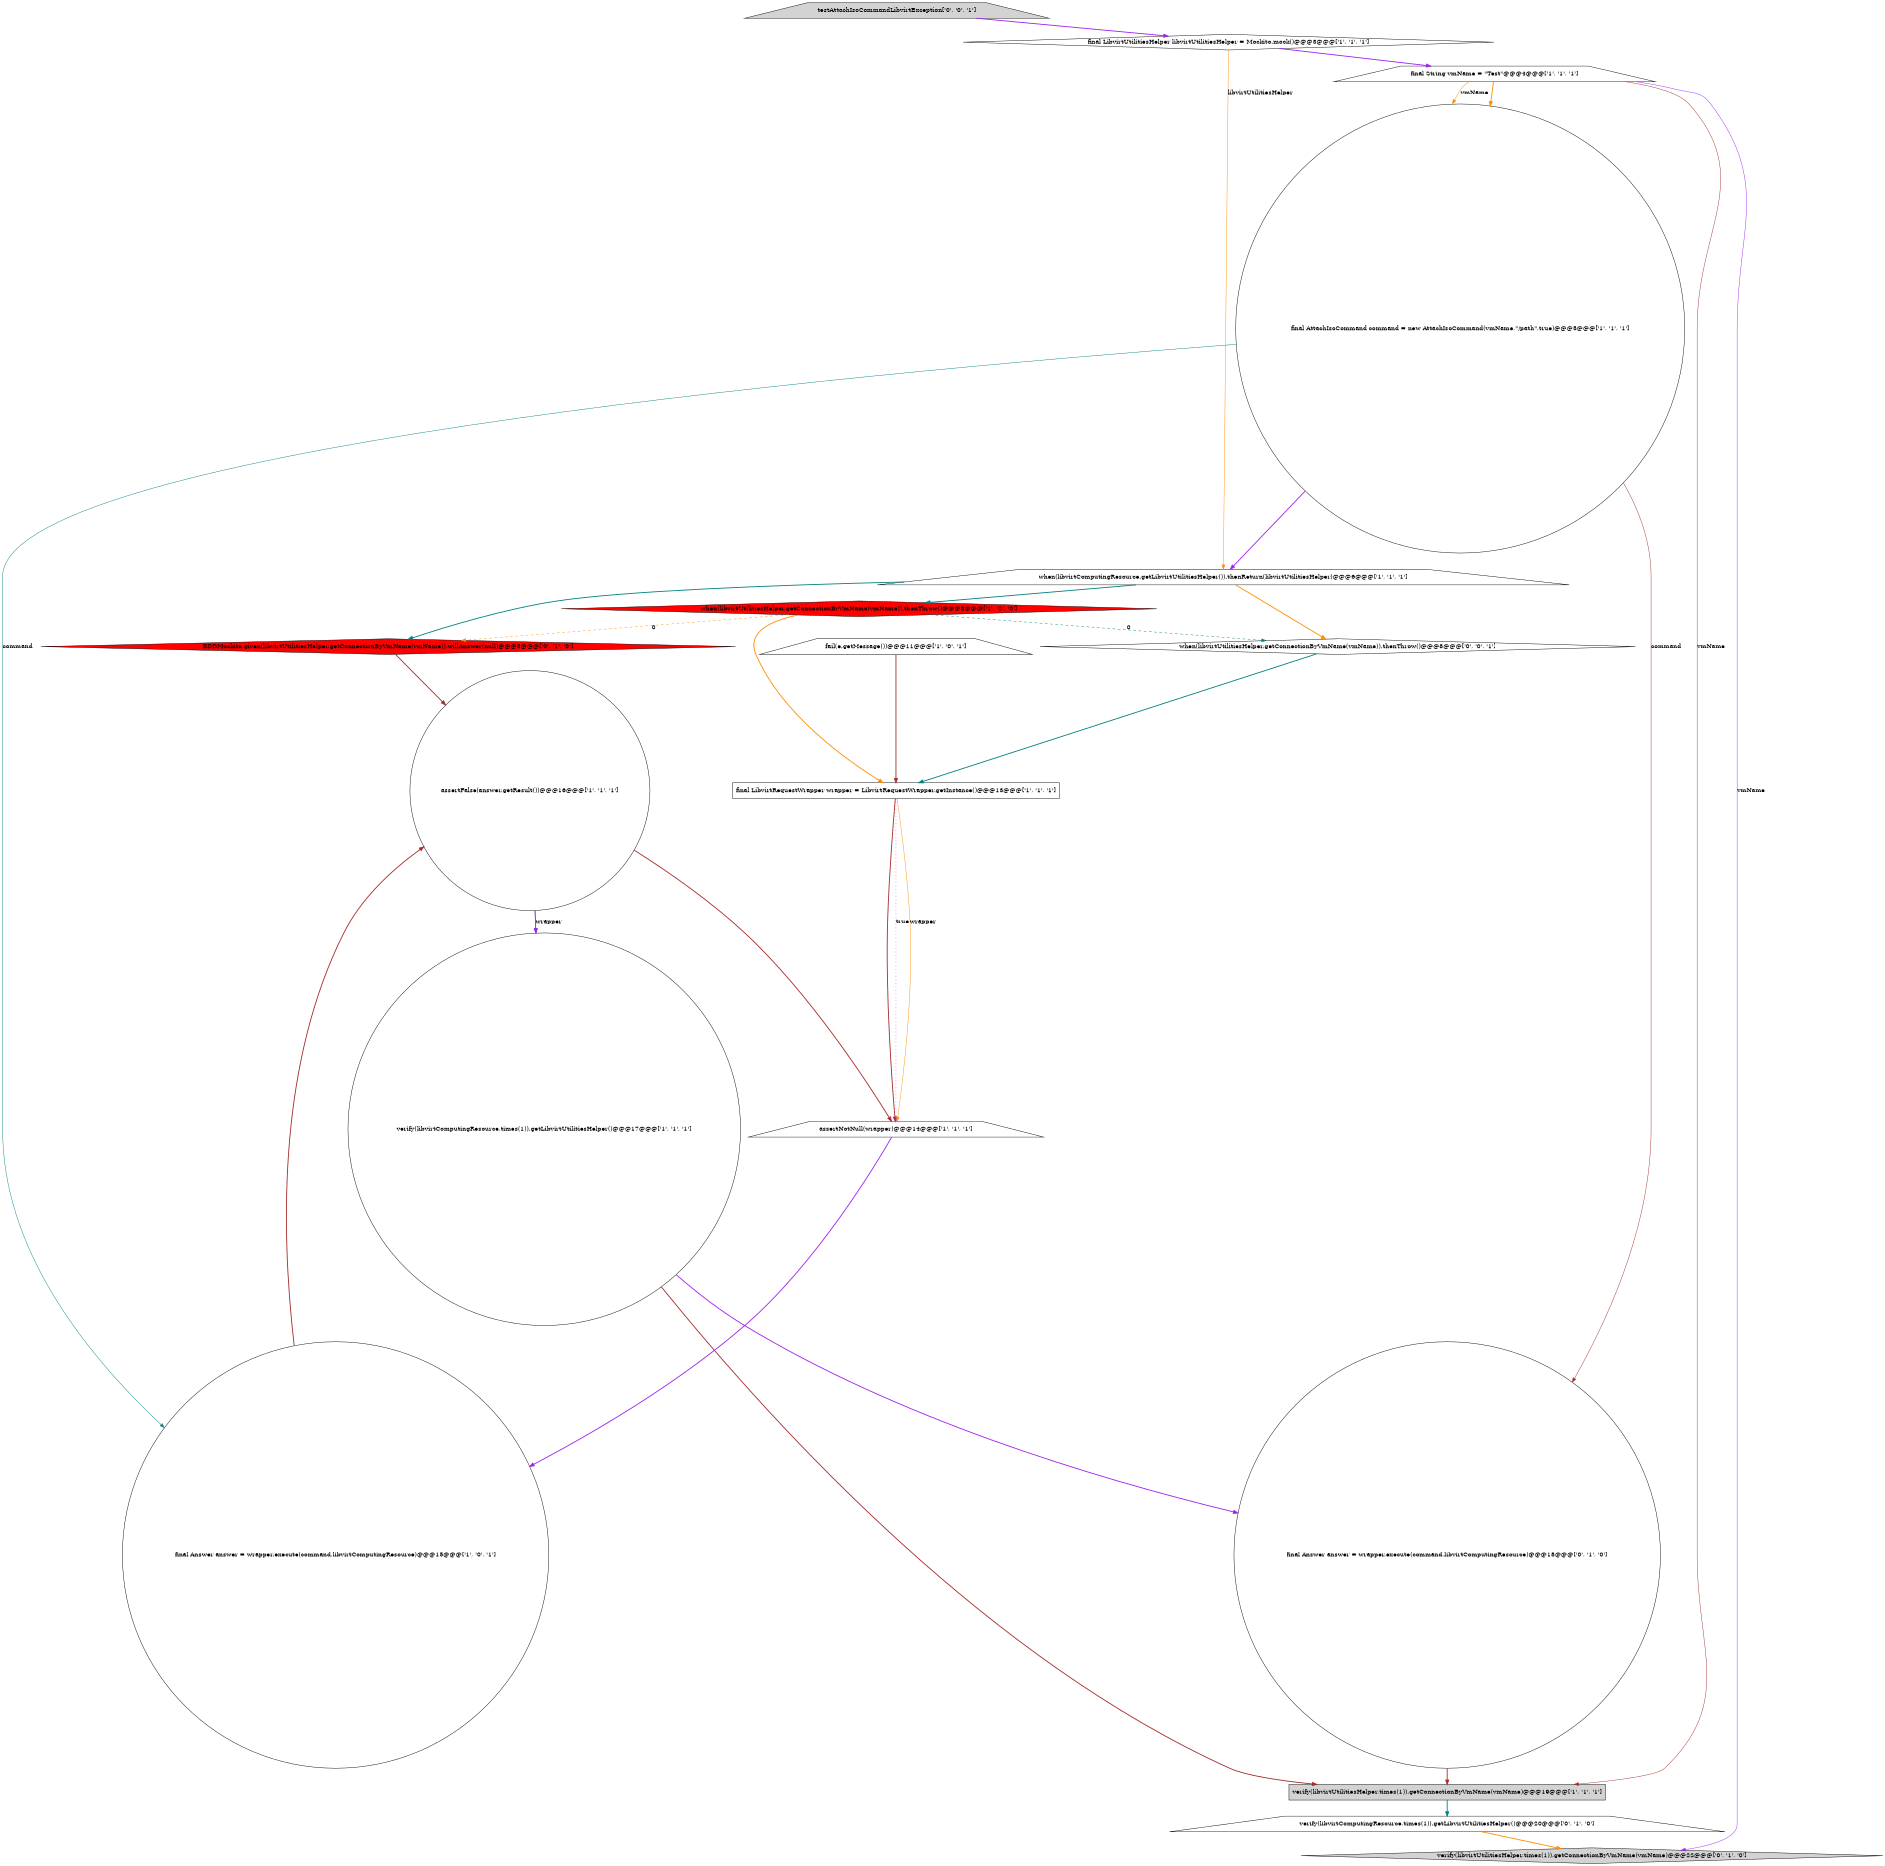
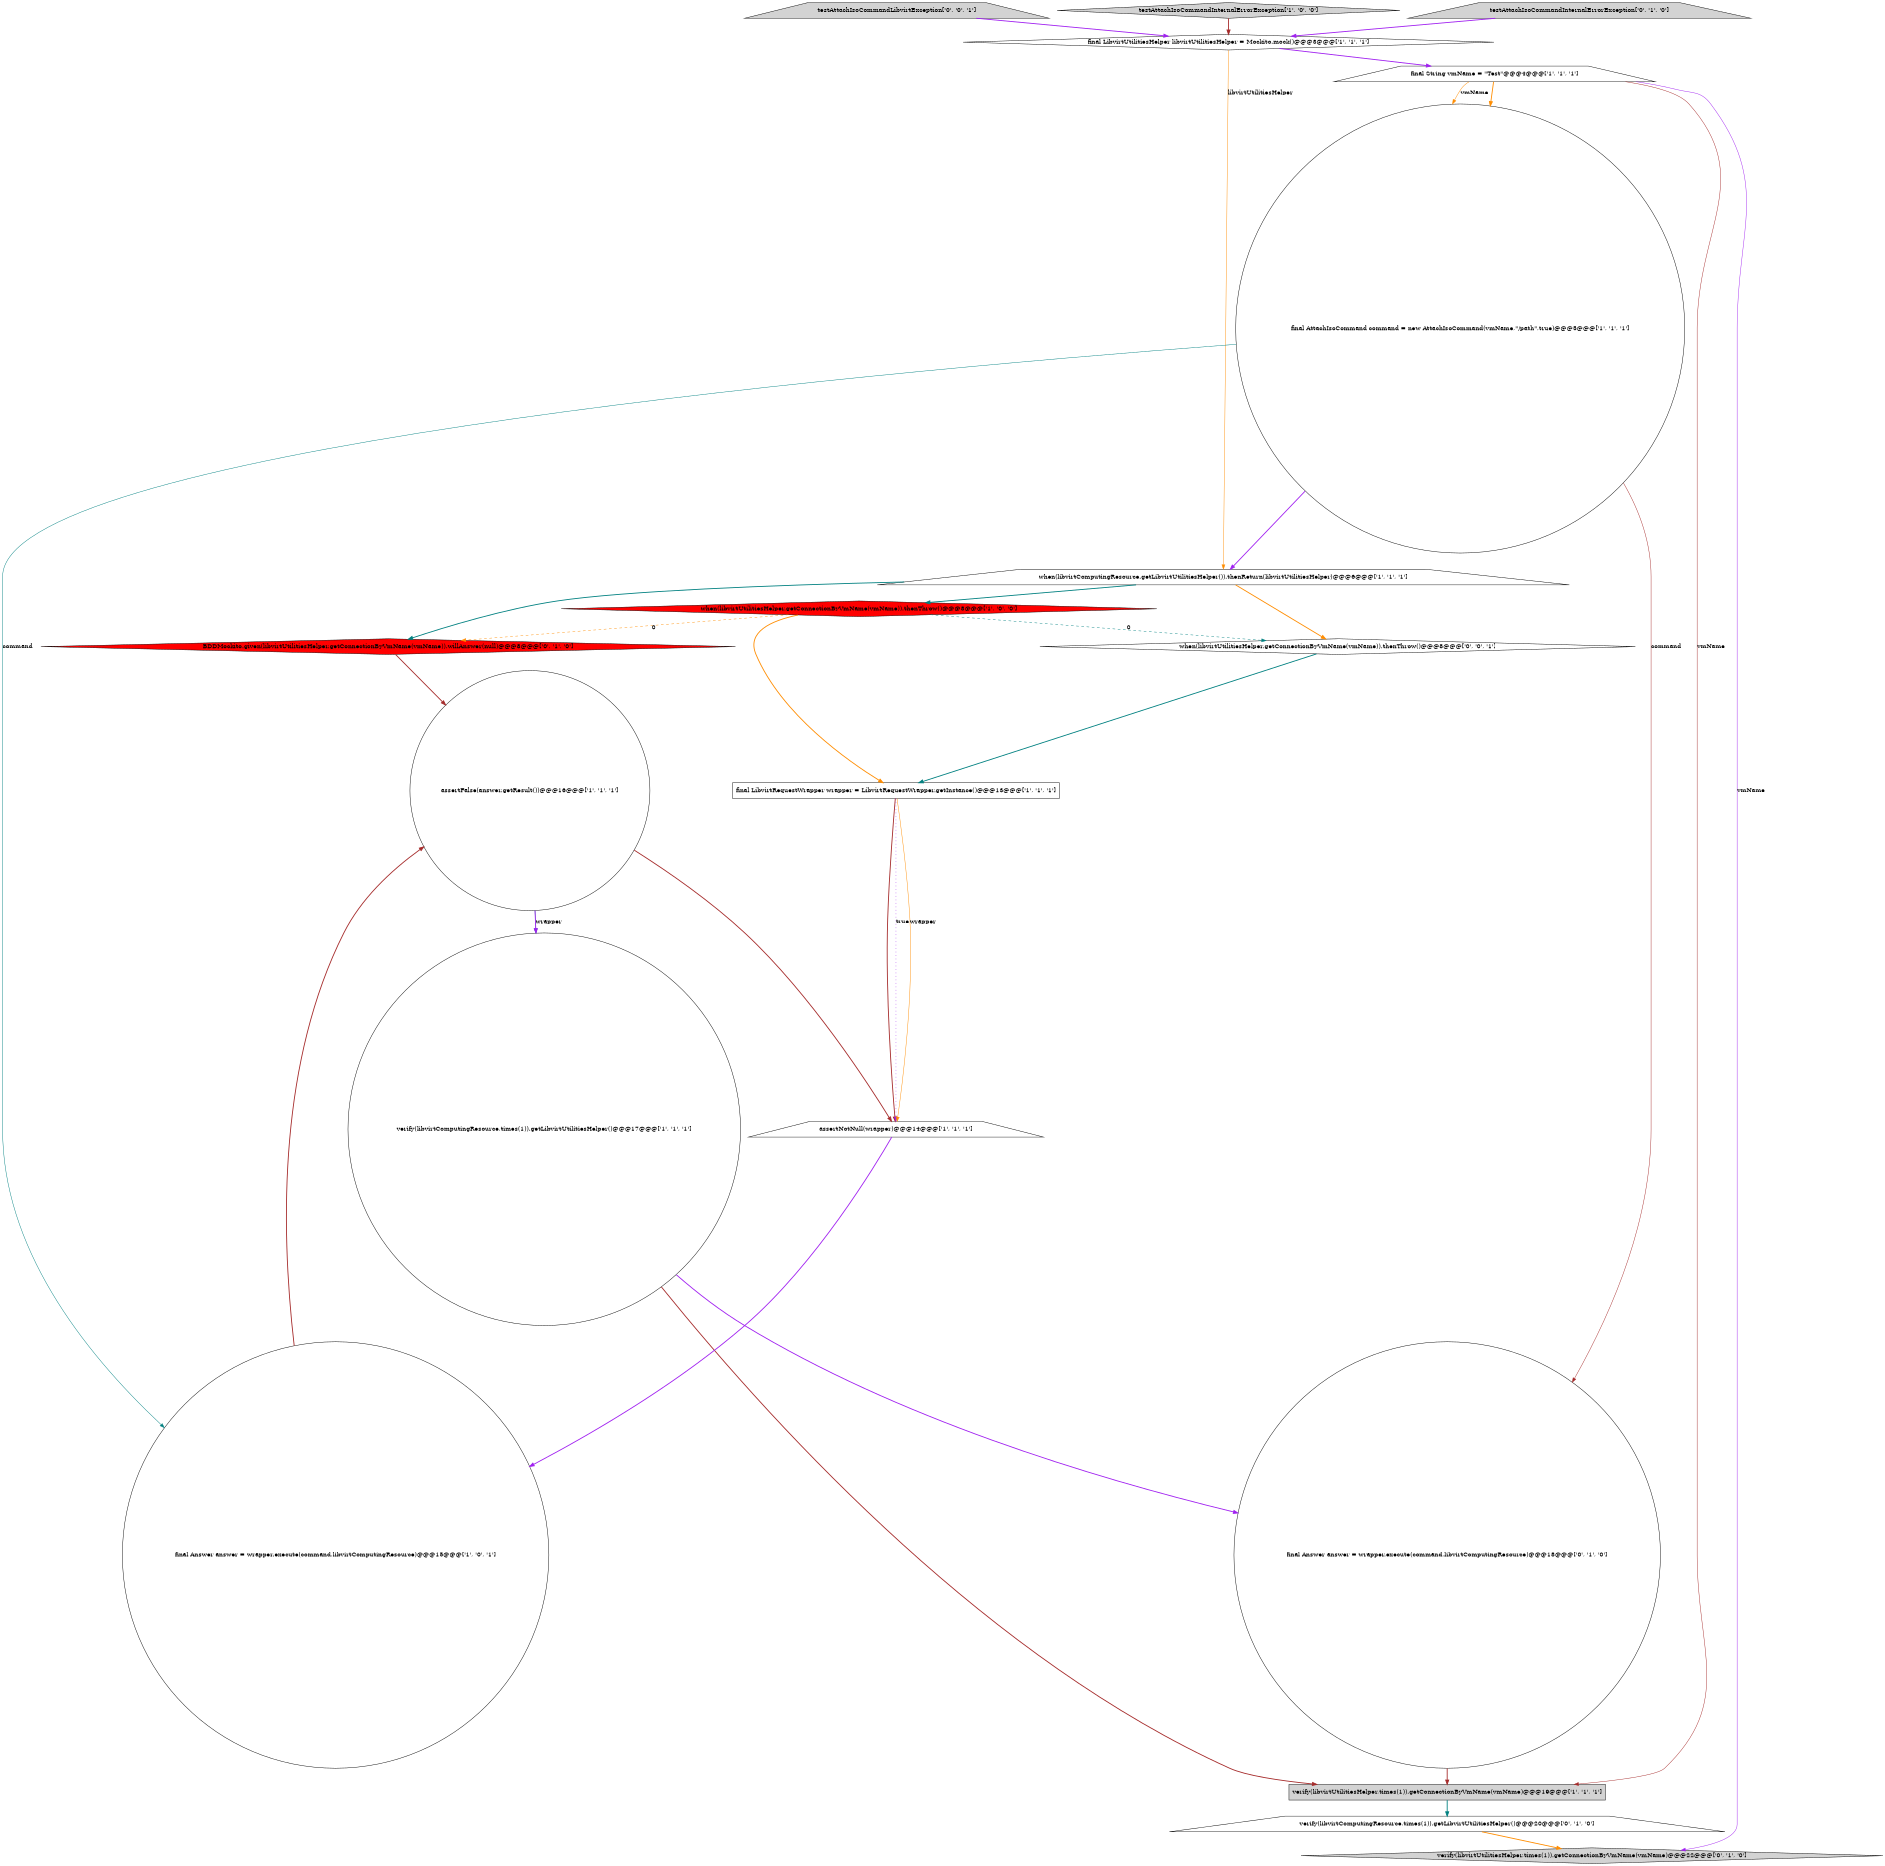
node "testAttachIsoCommandInternalErrorException['1', '0', '0']": added
node "testAttachIsoCommandInternalErrorException['0', '1', '0']": added
node "fail(e.getMessage())@@@11@@@['1', '0', '1']": removed
